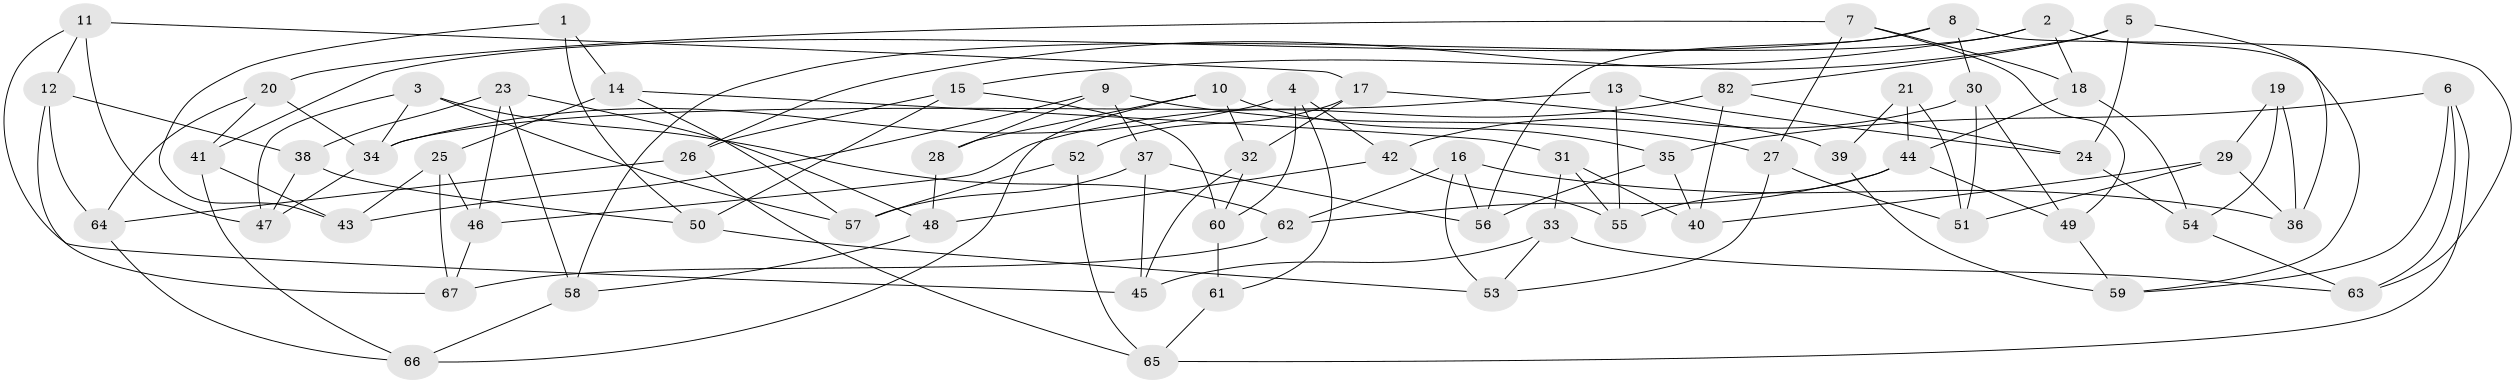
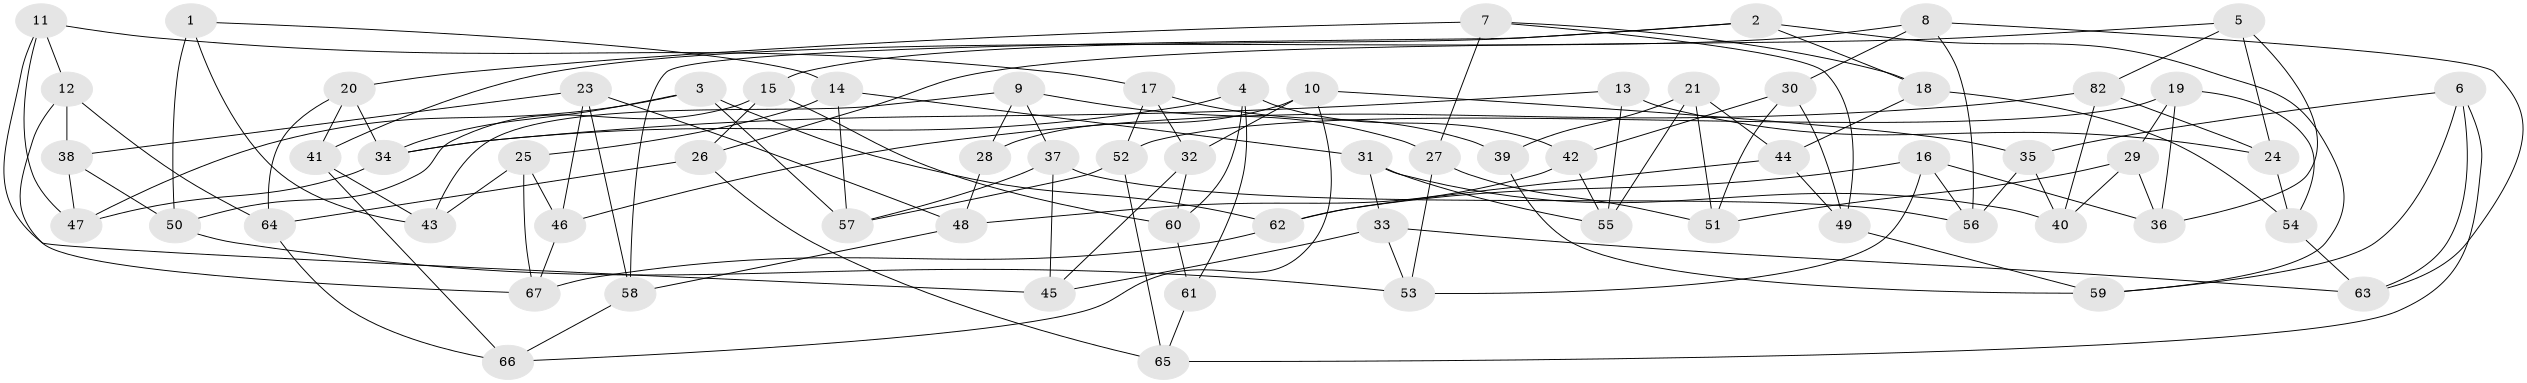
edge "19" -- "52": added
edge "44" -- "55": now "21" -- "55"
